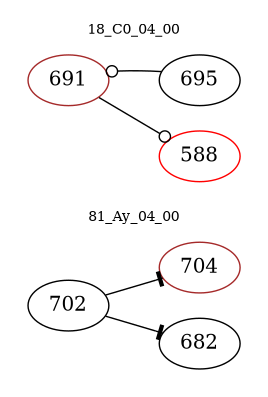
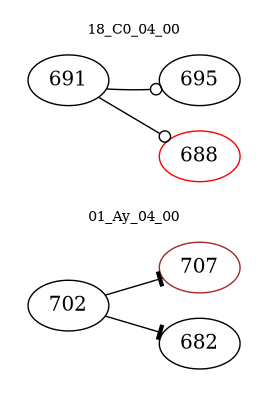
edge "695" -> "691": reversed
node "691": color brown -> black
node "588": label "588" -> "688"
cluster "81_Ay_04_00": label "81_Ay_04_00" -> "01_Ay_04_00"
node "704": label "704" -> "707"
